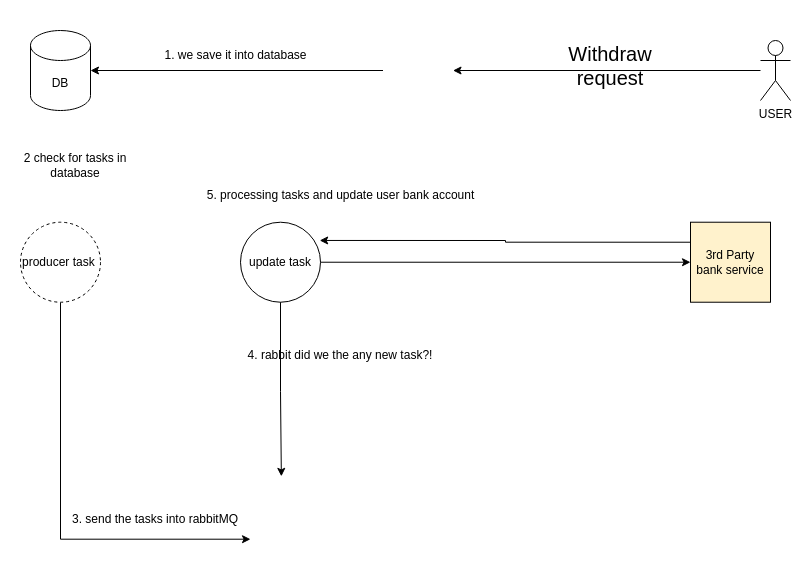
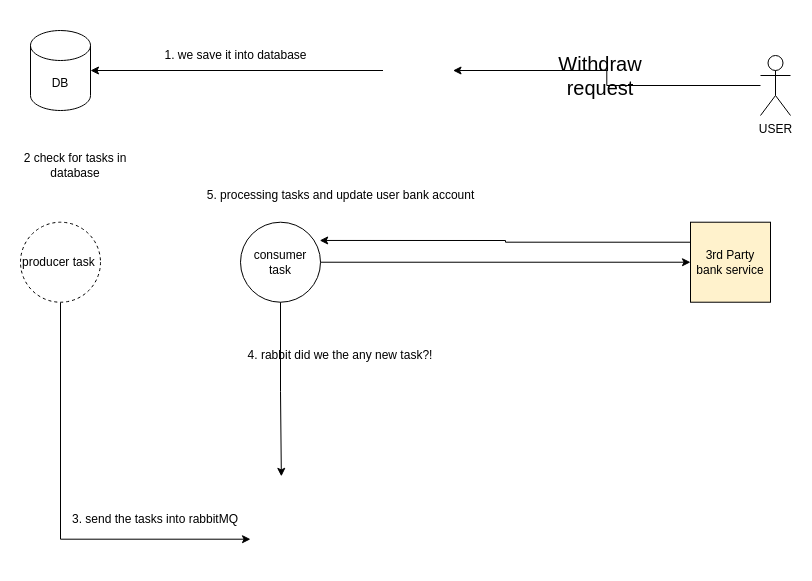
node "Withdraw request": moved (611, 66) -> (601, 76)
node "USER": moved (776, 71) -> (776, 86)
node "update task": label "update task" -> "consumer task"
